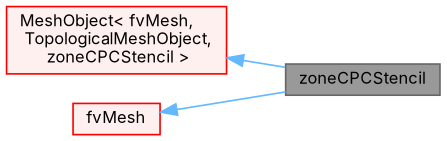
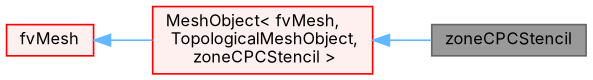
edge "zoneCPCStencil" -> "fvMesh": now "MeshObject< fvMesh, TopologicalMeshObject, zoneCPCStencil >" -> "fvMesh"
